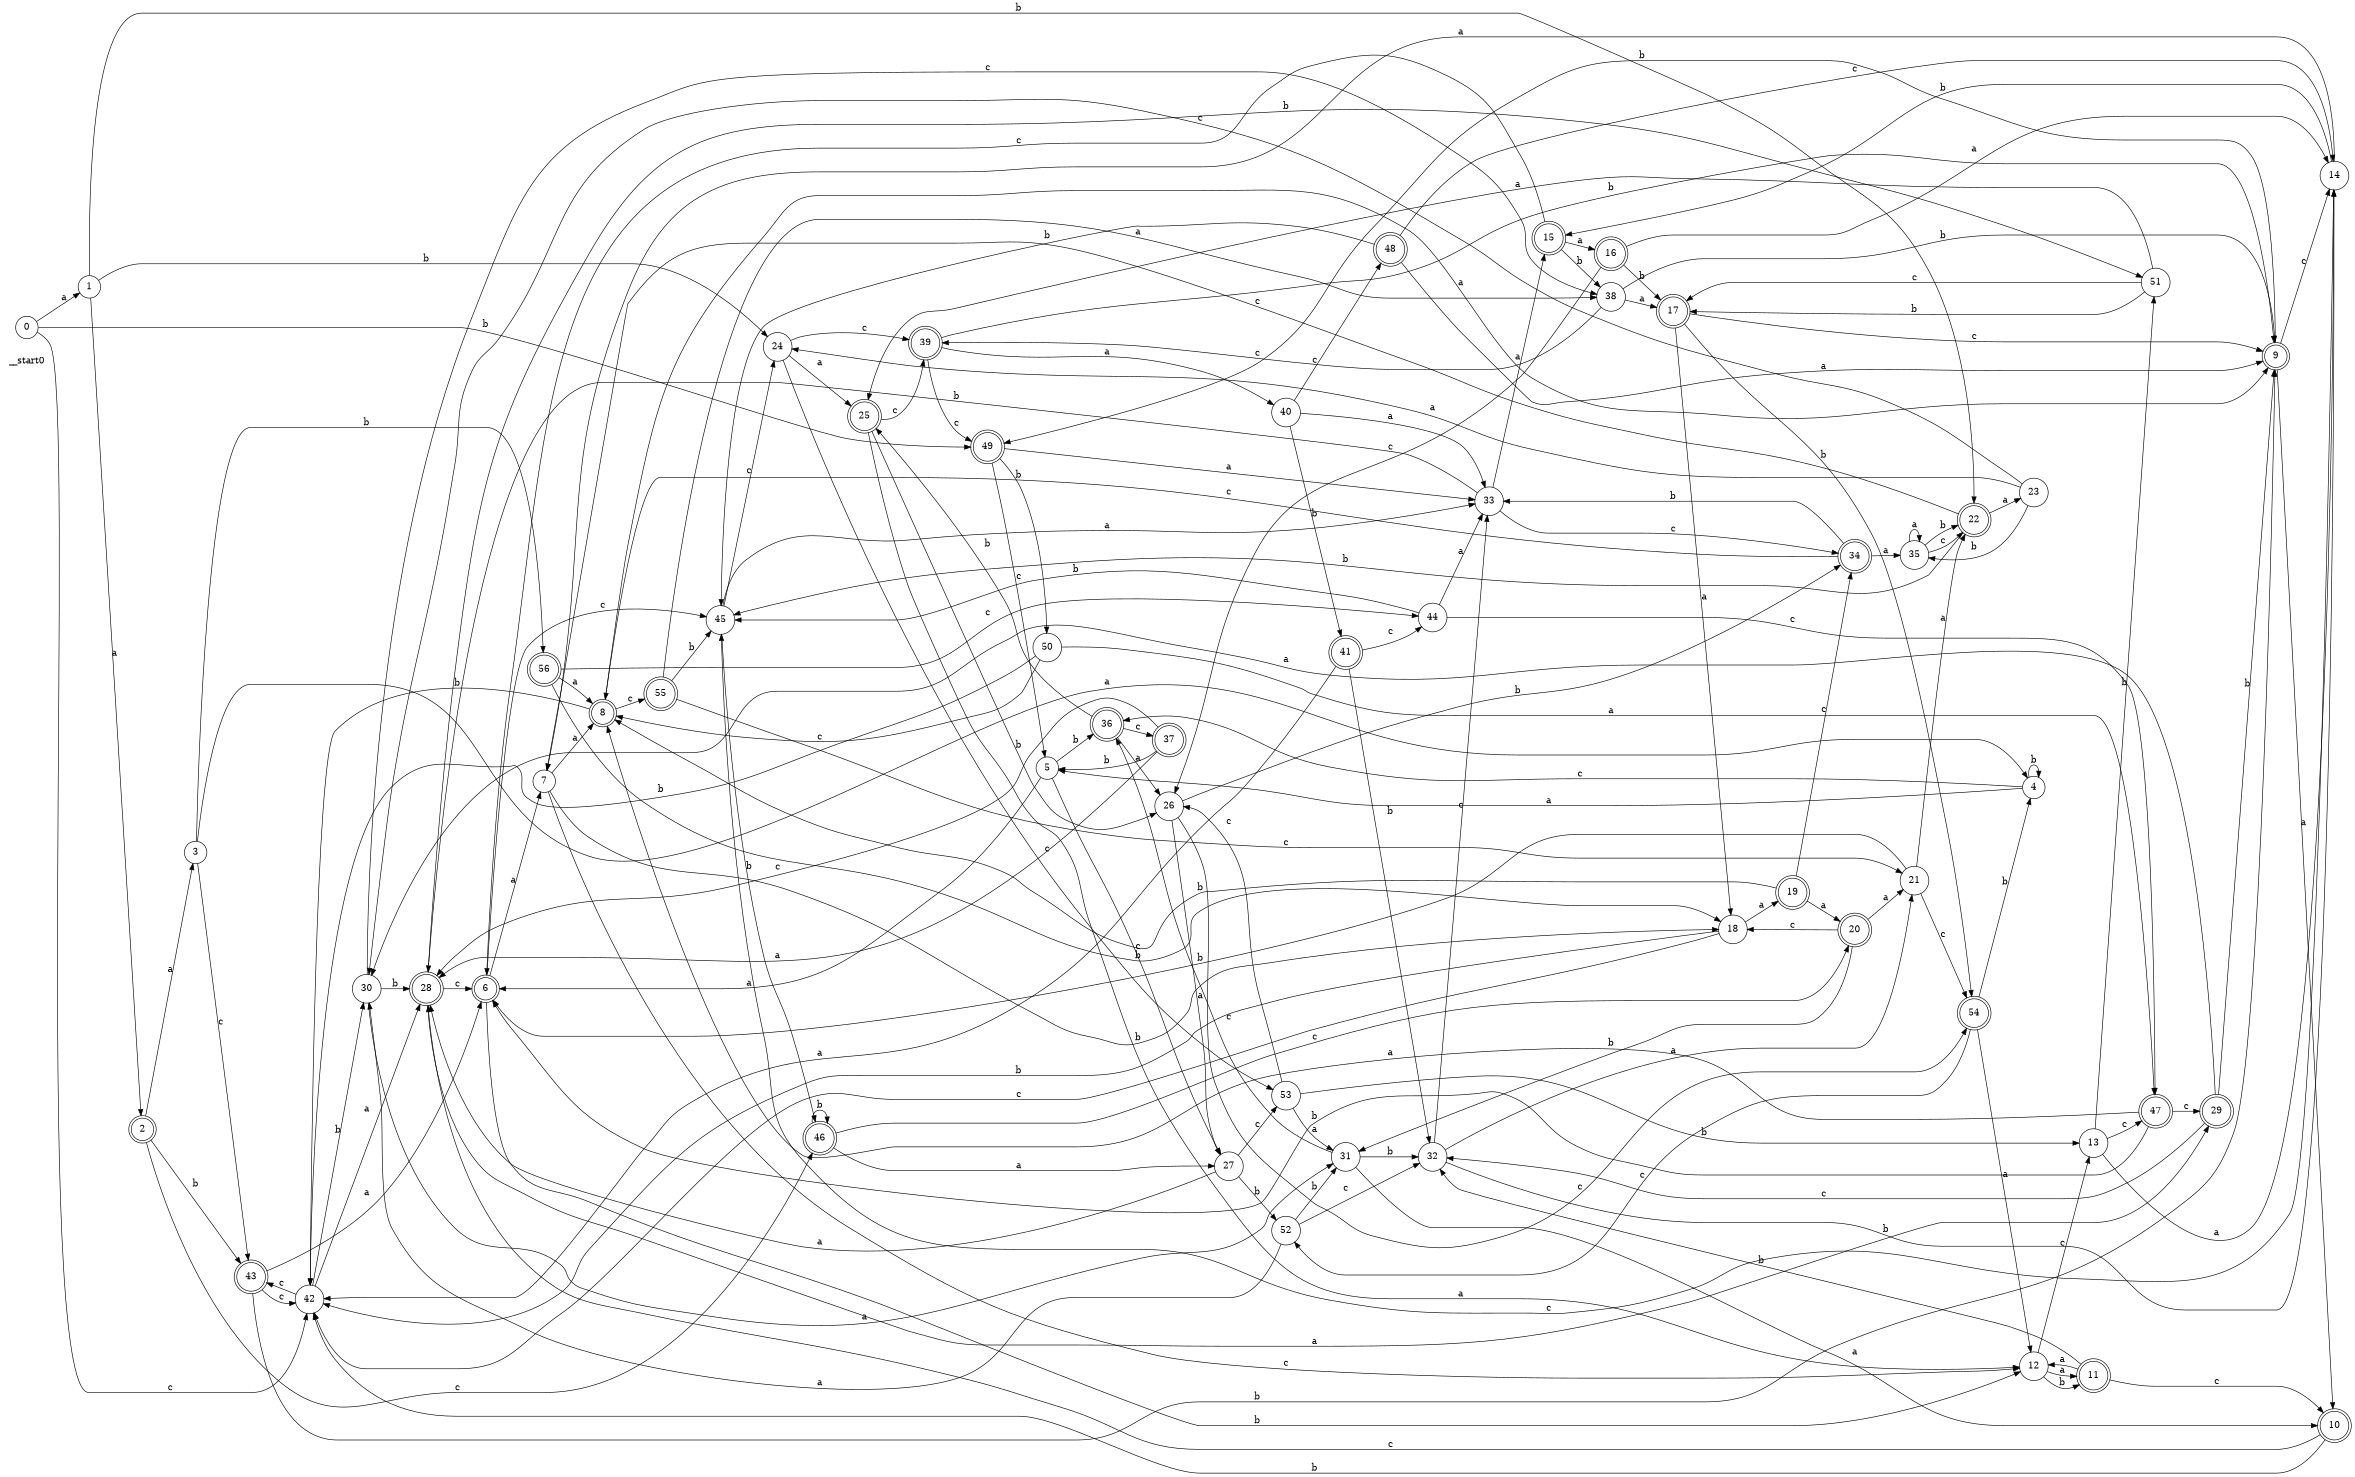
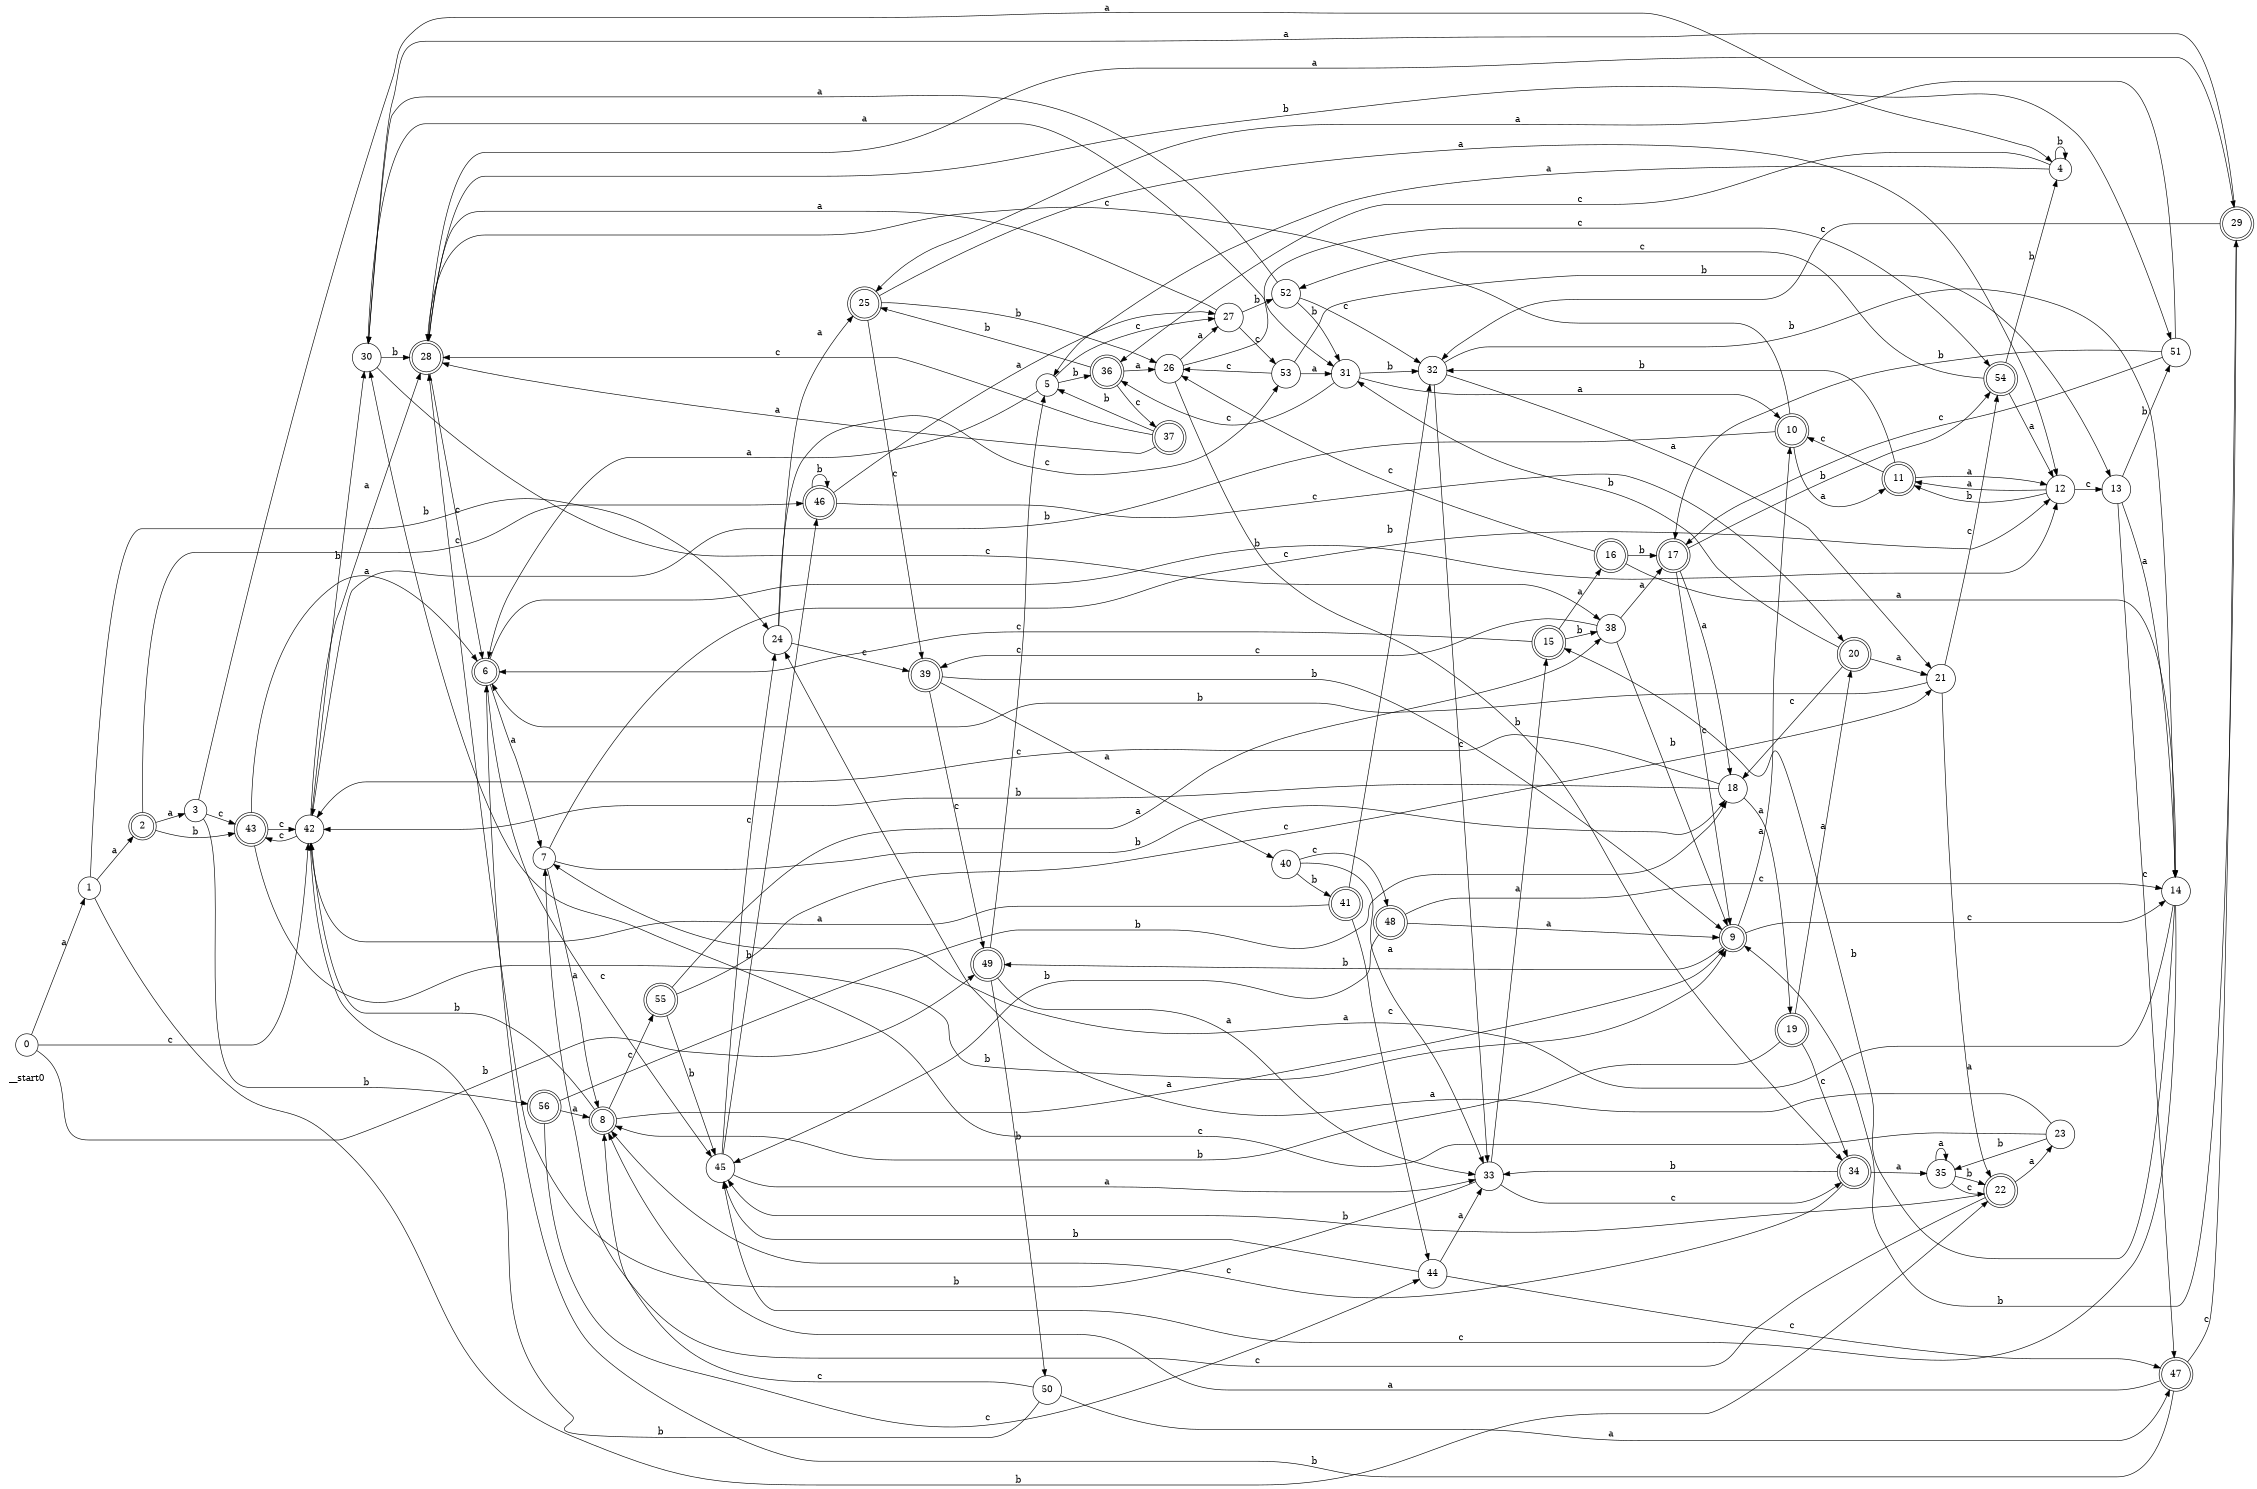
edge "10" -> "11": added, label "a"
